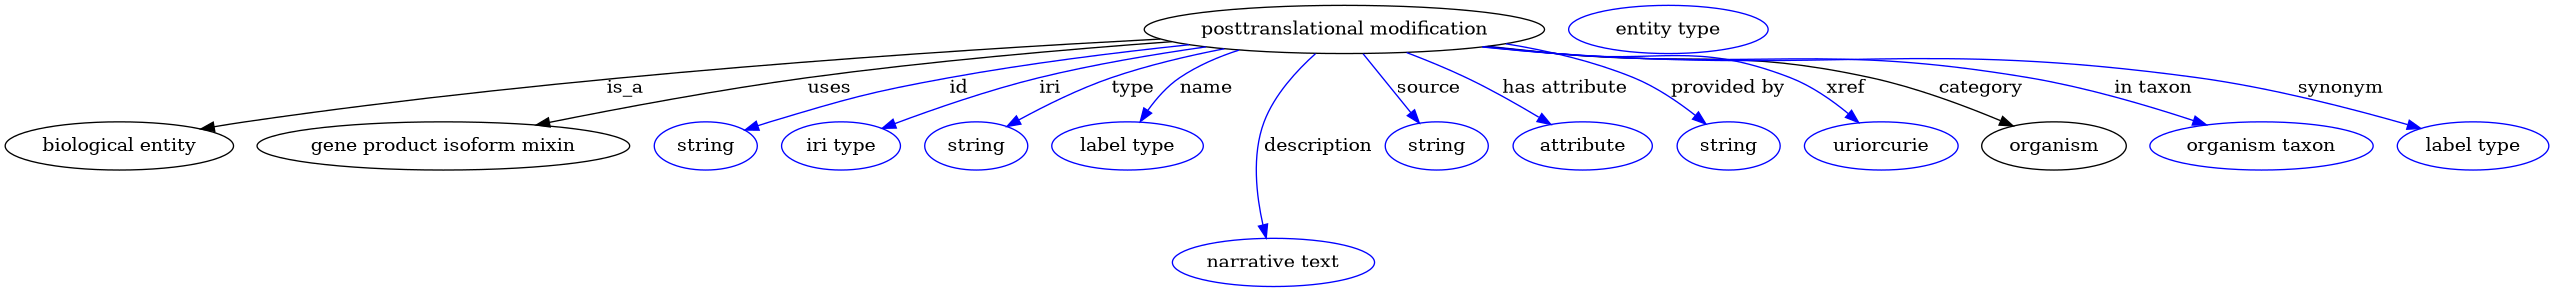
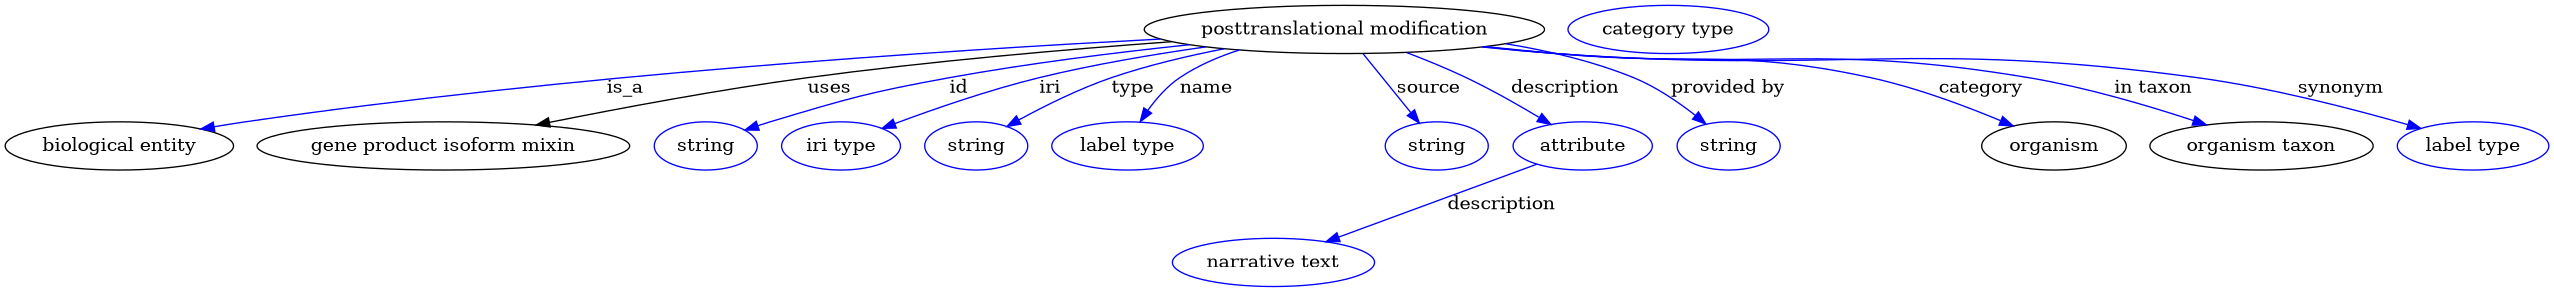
node "entity type": label "entity type" -> "category type"
edge "posttranslational modification" -> "organism": color black -> blue
edge "posttranslational modification" -> "biological entity": color black -> blue
edge "posttranslational modification" -> "attribute": label "has attribute" -> "description"
edge "posttranslational modification" -> "narrative text": now "attribute" -> "narrative text"
node "uriorcurie": removed
node "organism taxon": color blue -> black
